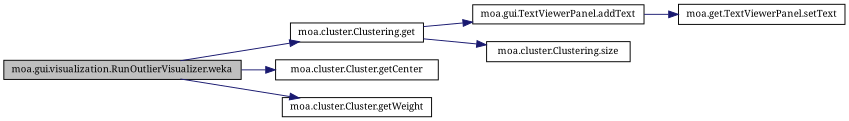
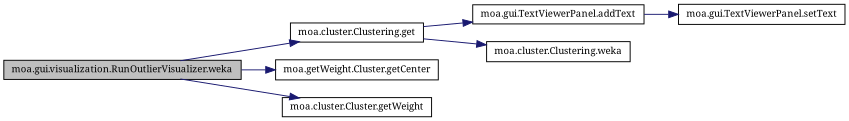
node "moa.get.TextViewerPanel.setText": label "moa.get.TextViewerPanel.setText" -> "moa.gui.TextViewerPanel.setText"
node "moa.cluster.Clustering.size": label "moa.cluster.Clustering.size" -> "moa.cluster.Clustering.weka"
node "moa.cluster.Cluster.getCenter": label "moa.cluster.Cluster.getCenter" -> "moa.getWeight.Cluster.getCenter"
